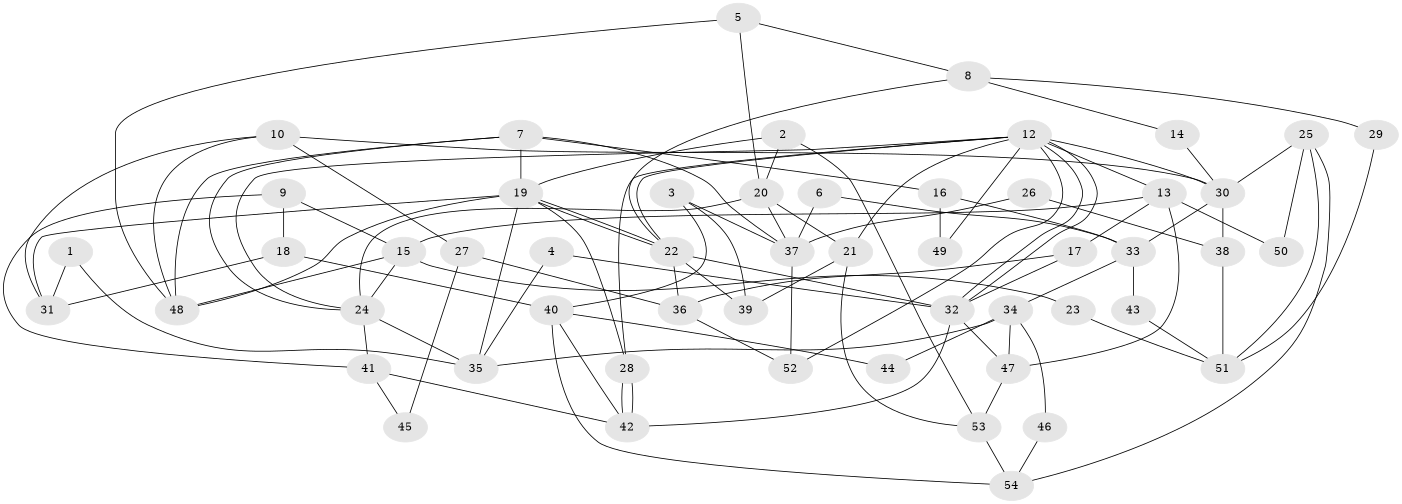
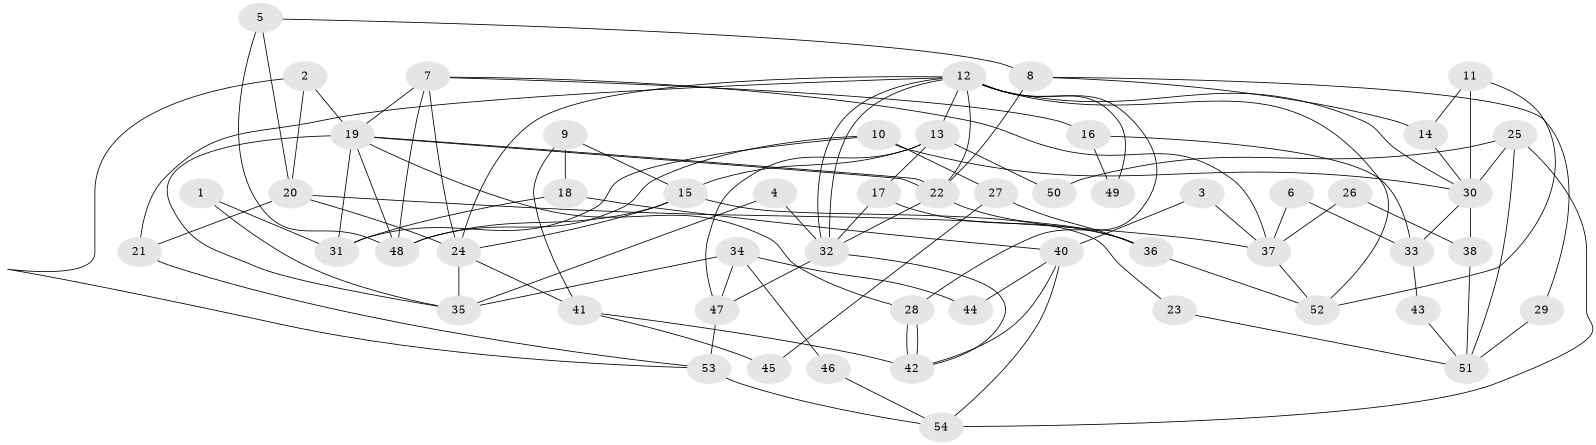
node "11": added
edge "33" -- "34": removed
node "39": removed
